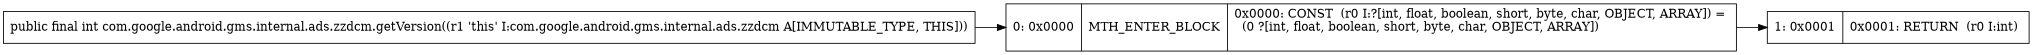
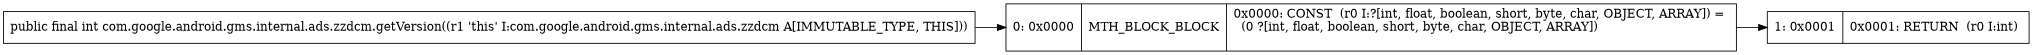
node "0: 0x0000": text "MTH_ENTER_BLOCK" -> "MTH_BLOCK_BLOCK"
